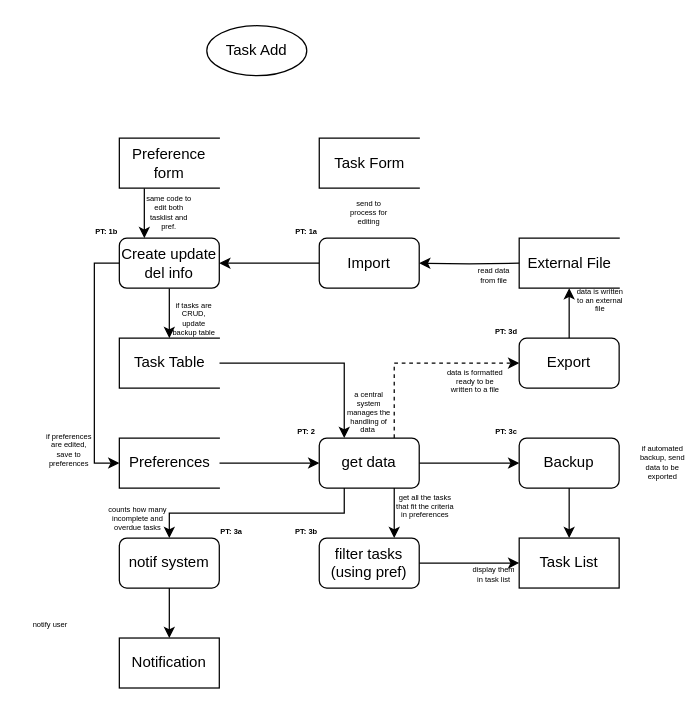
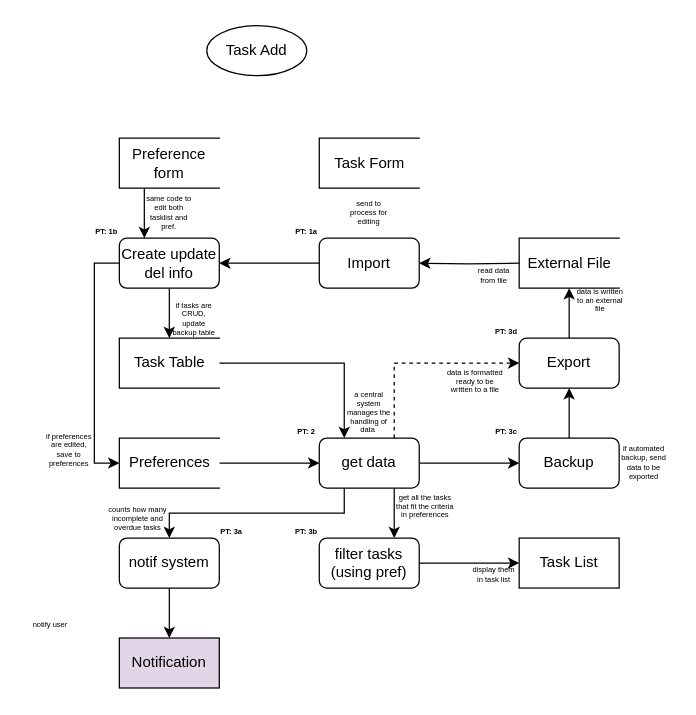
node "if automated backup, send data to be exported": moved (663, 463) -> (644, 463)
edge "Backup" -> "Task List": now "Backup" -> "Export"
node "Notification": fillcolor #ffffff -> #e1d5e7
